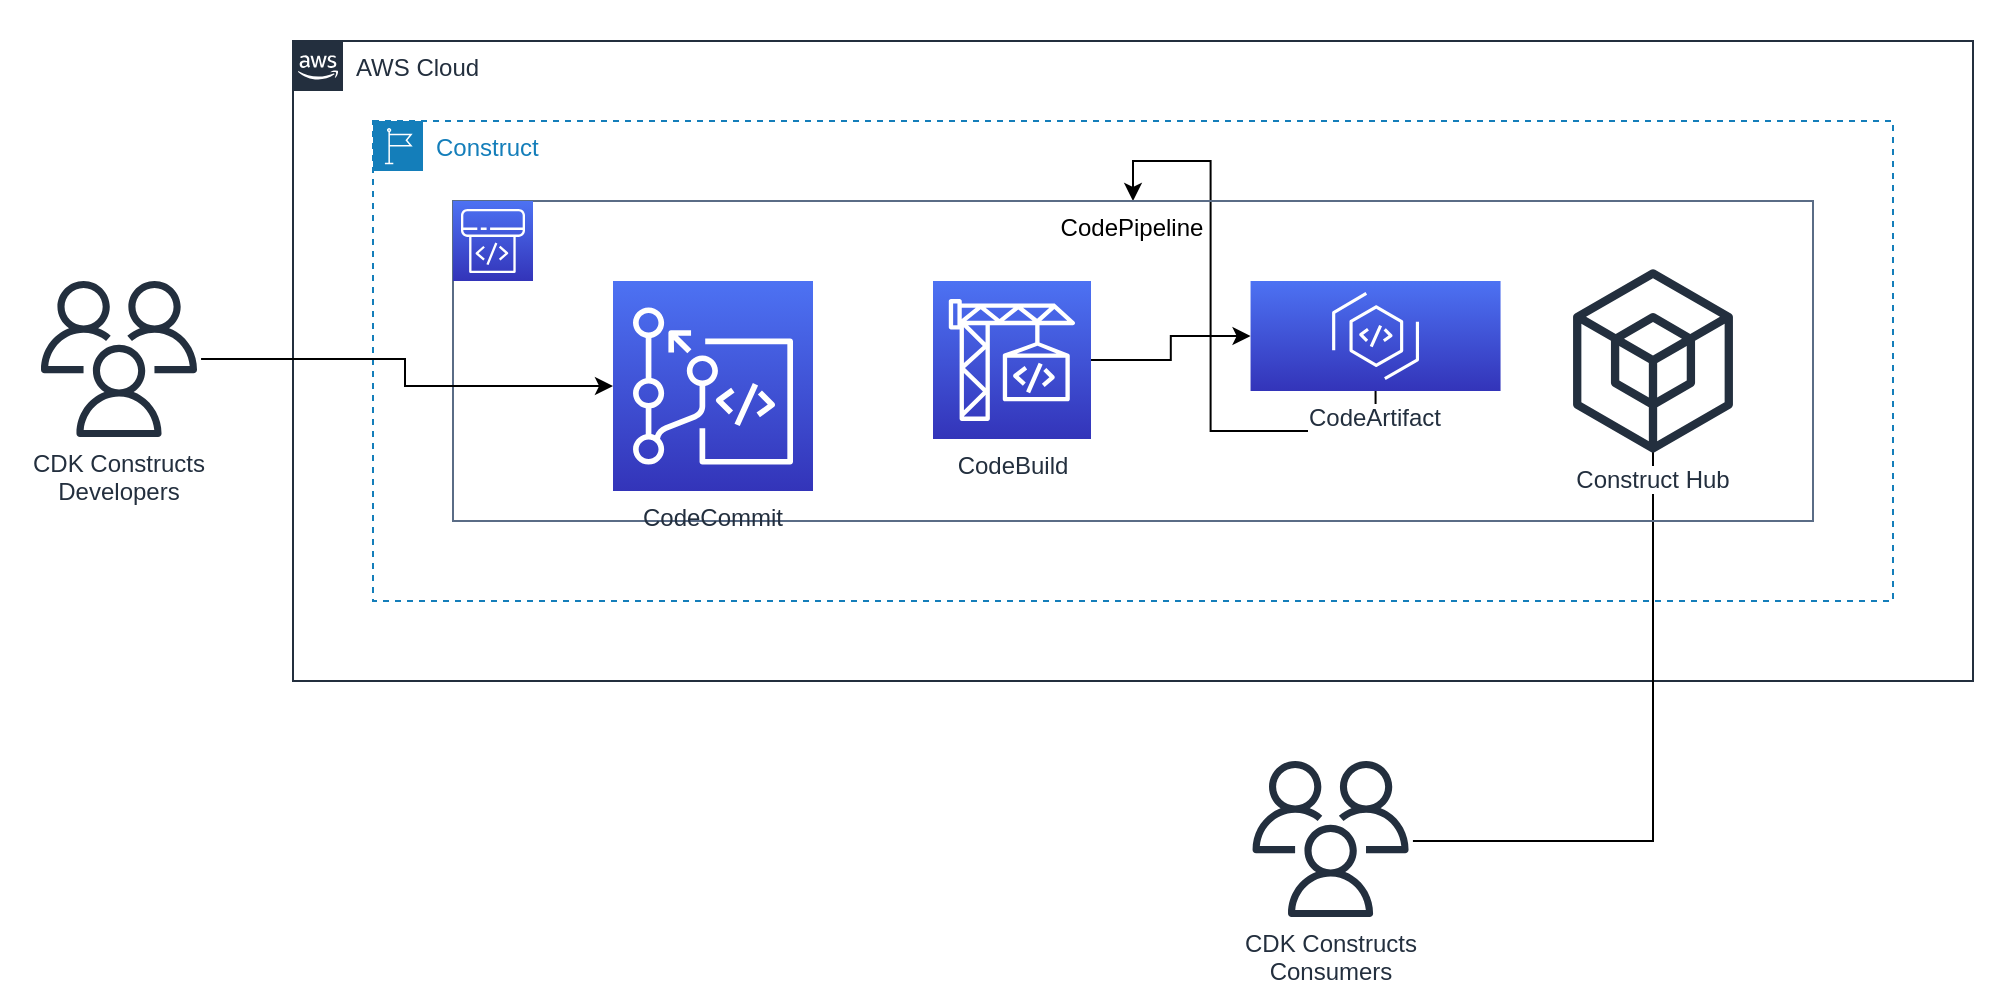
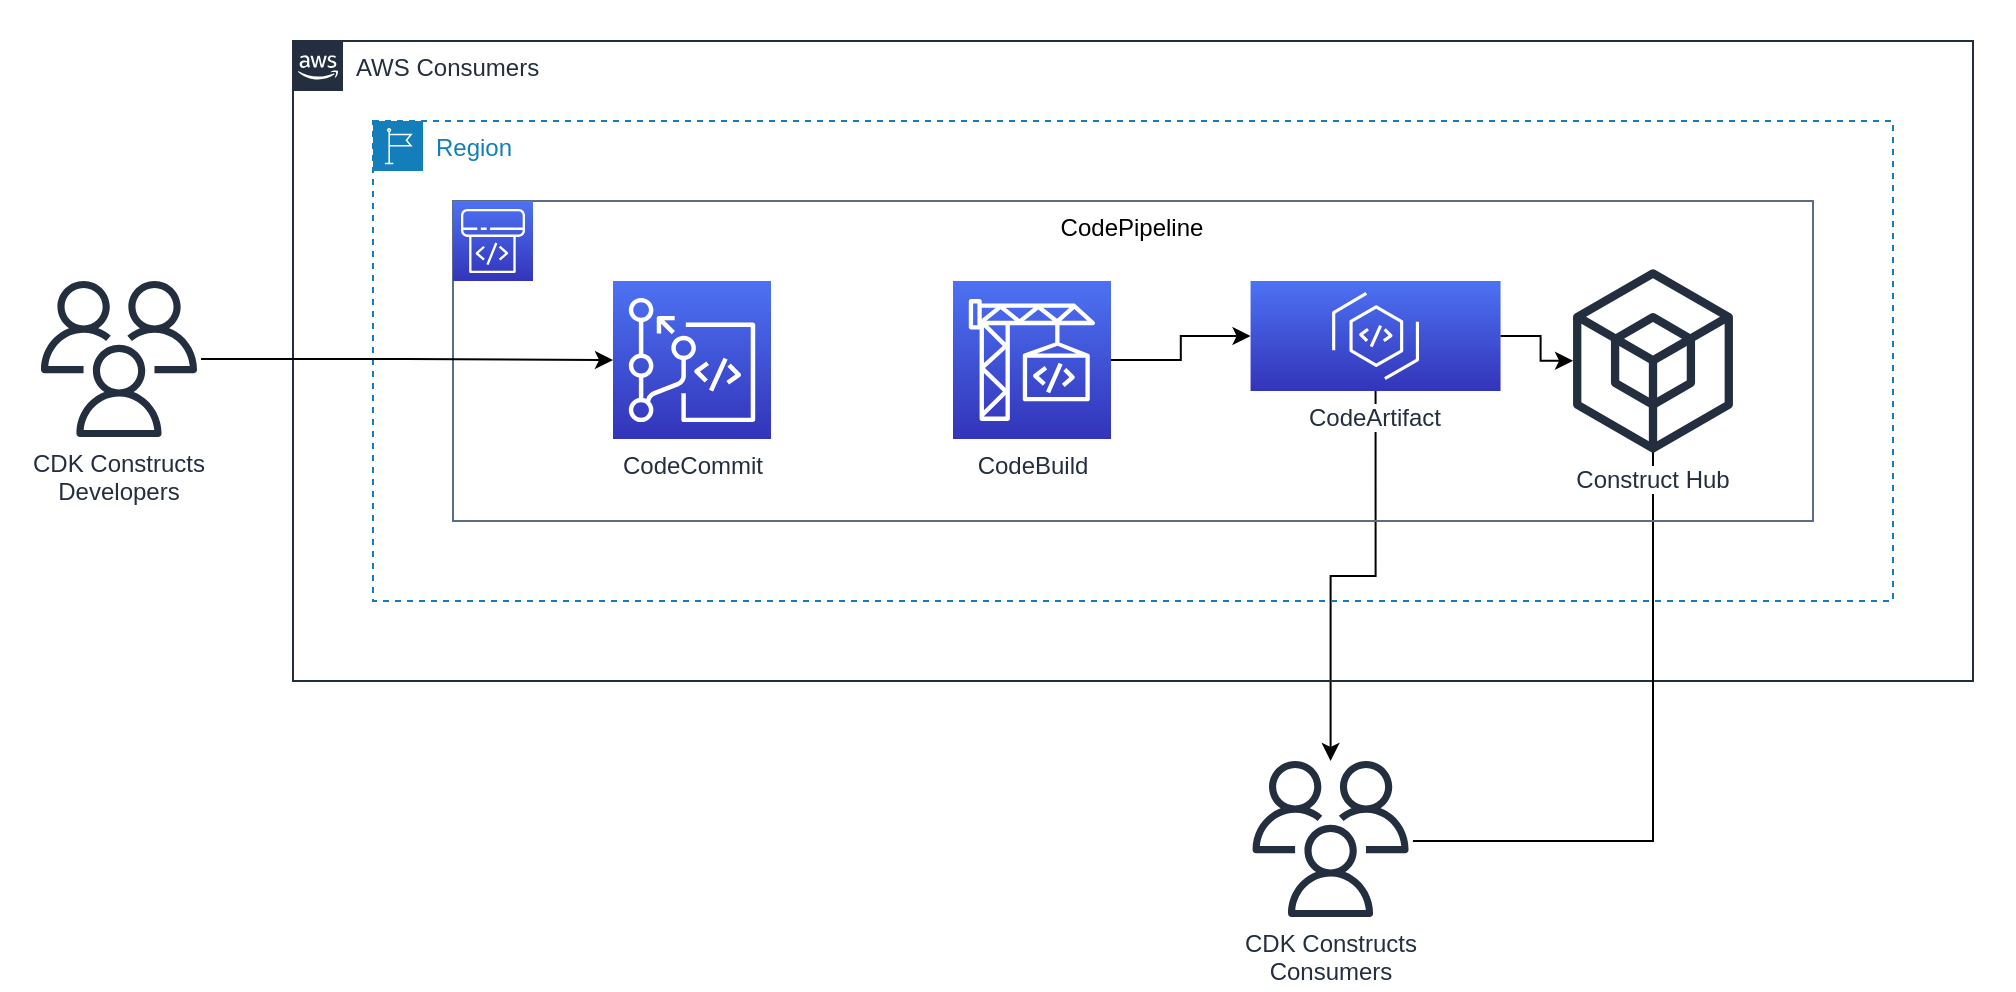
node "AWS Cloud": label "AWS Cloud" -> "AWS Consumers"
node "Construct": label "Construct" -> "Region"
edge "CodeArtifact" -> "CodePipeline": now "CodeArtifact" -> "CDK Constructs Consumers"
edge "CodeArtifact" -> "Construct Hub": added
node "CodeBuild": moved (1012, 360) -> (1032, 360)
node "CodeCommit": size 200x210 -> 158x158
